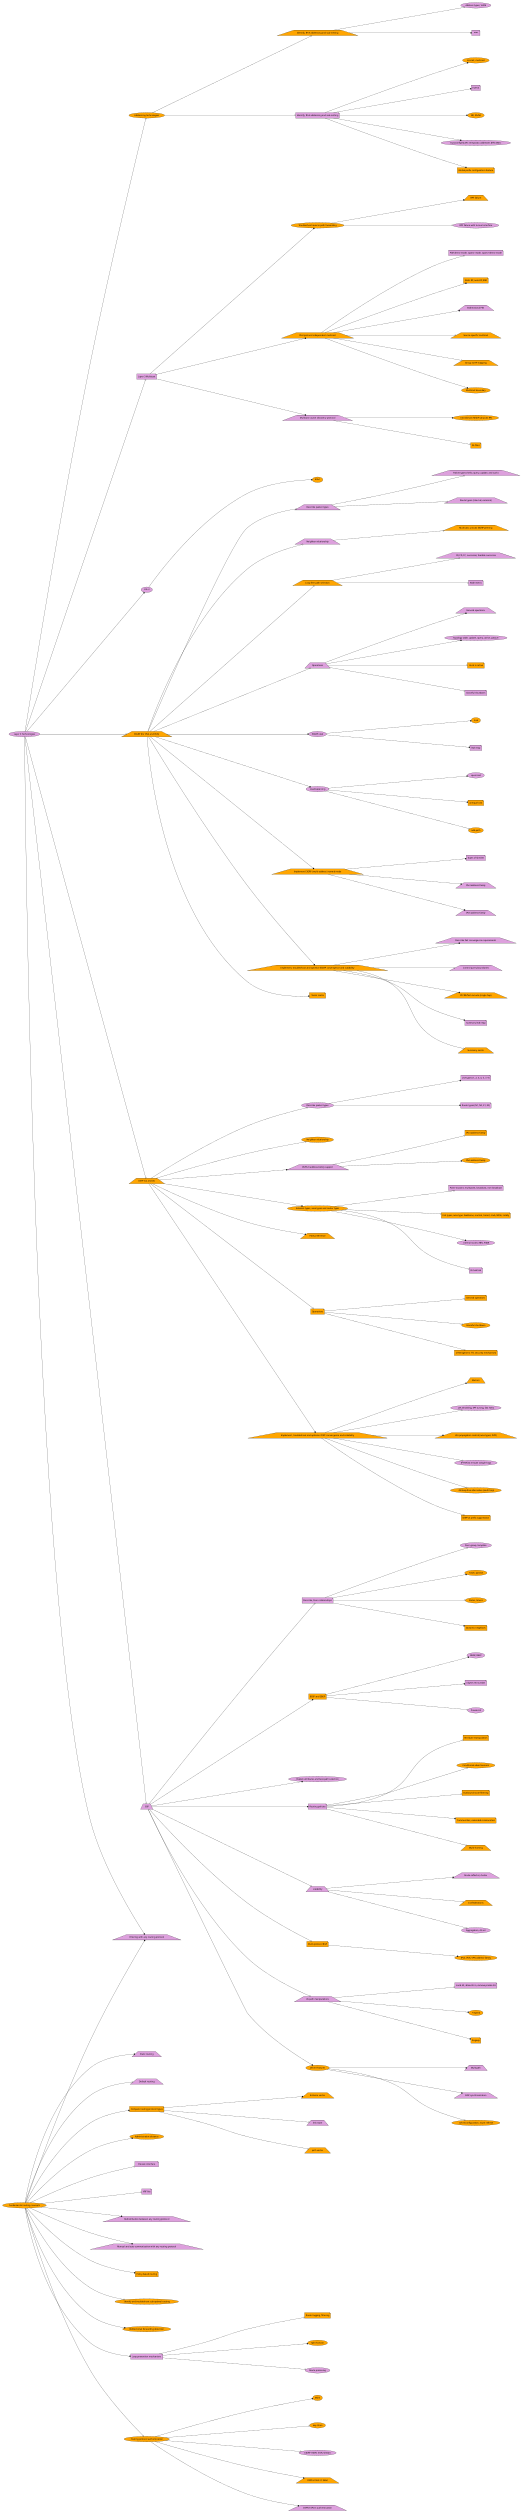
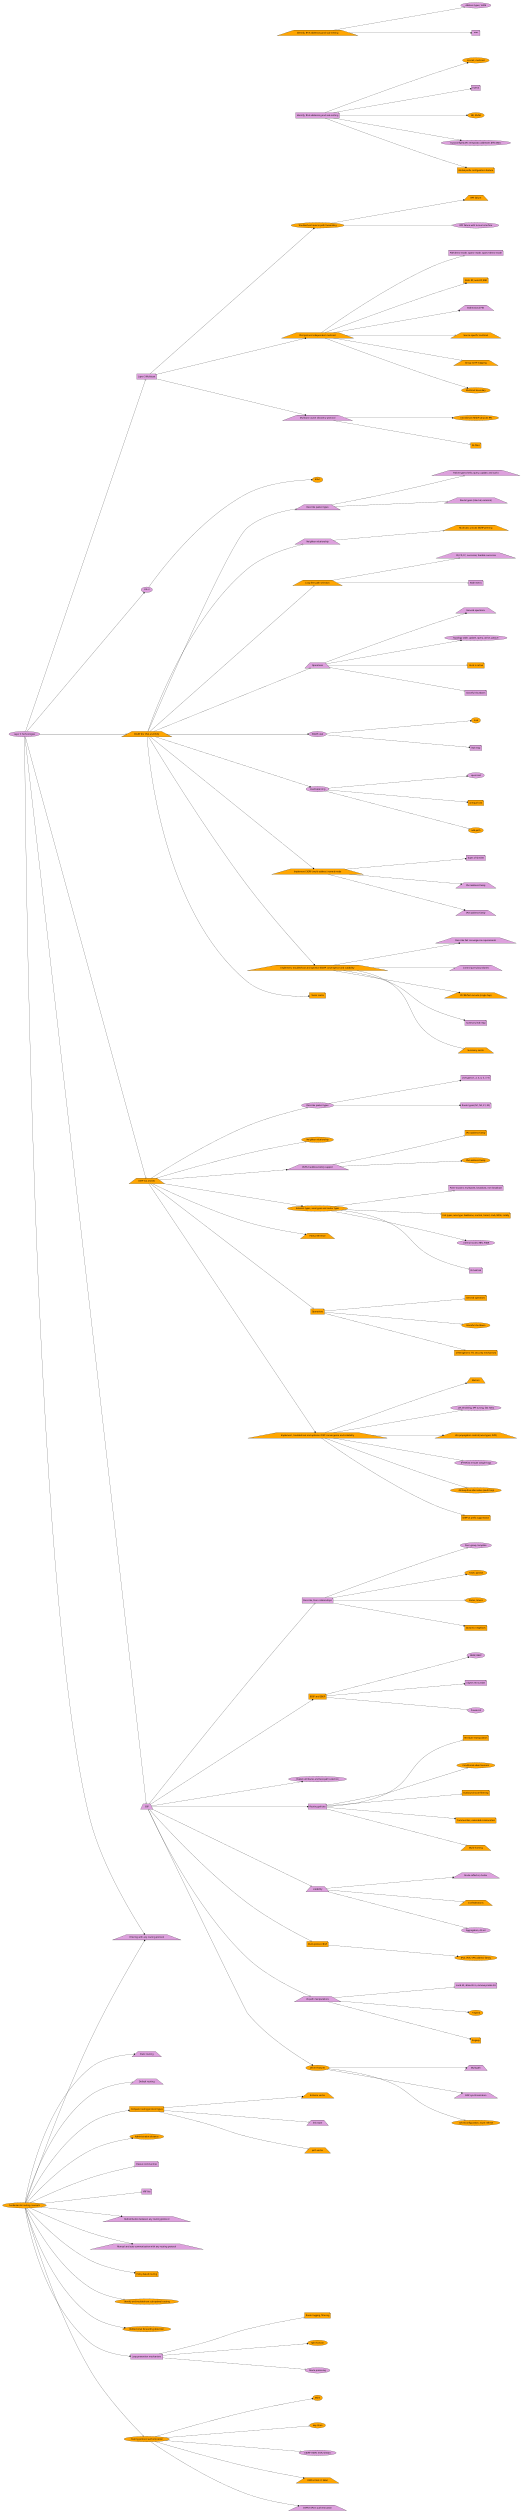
node "Addressing technologies": removed
node "Passive interface": label "Passive interface" -> "Passive communities"
